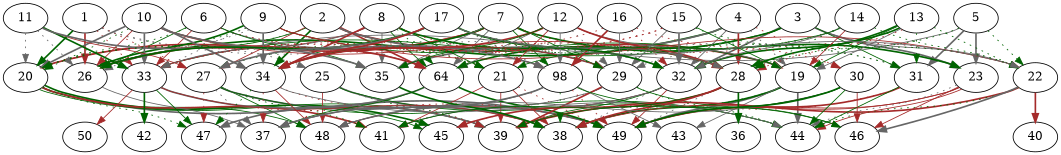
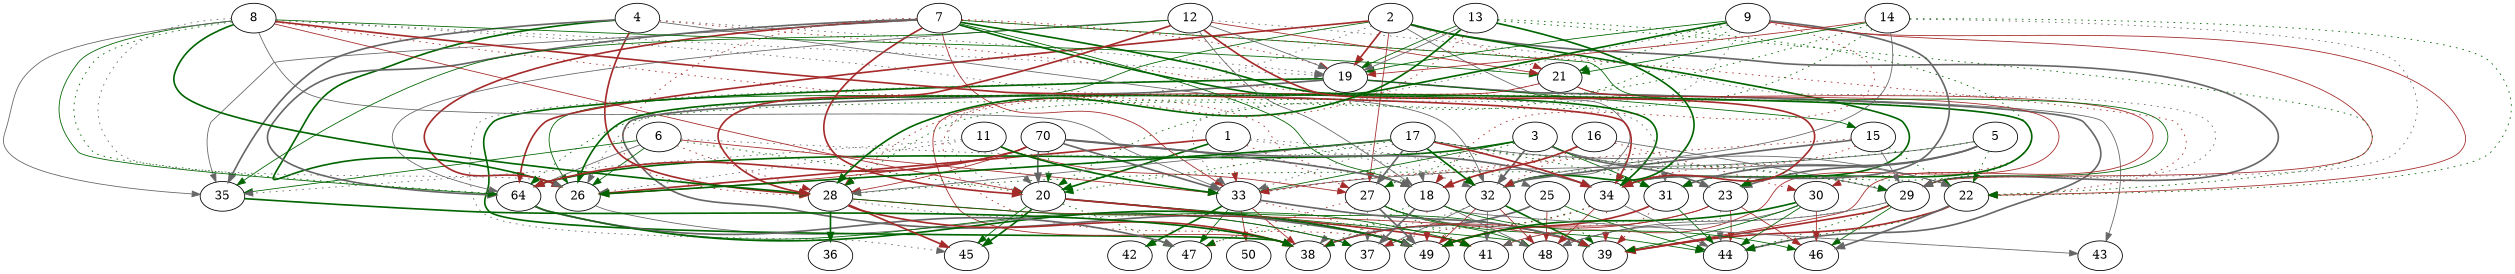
node "10": label "10" -> "70"
edge "7" -> "64": style solid -> bold
edge "15" -> "19": reversed
edge "11" -> "35": style bold -> dotted
node "98": label "98" -> "18"
edge "32" -> "39": style solid -> bold
node "40": removed
